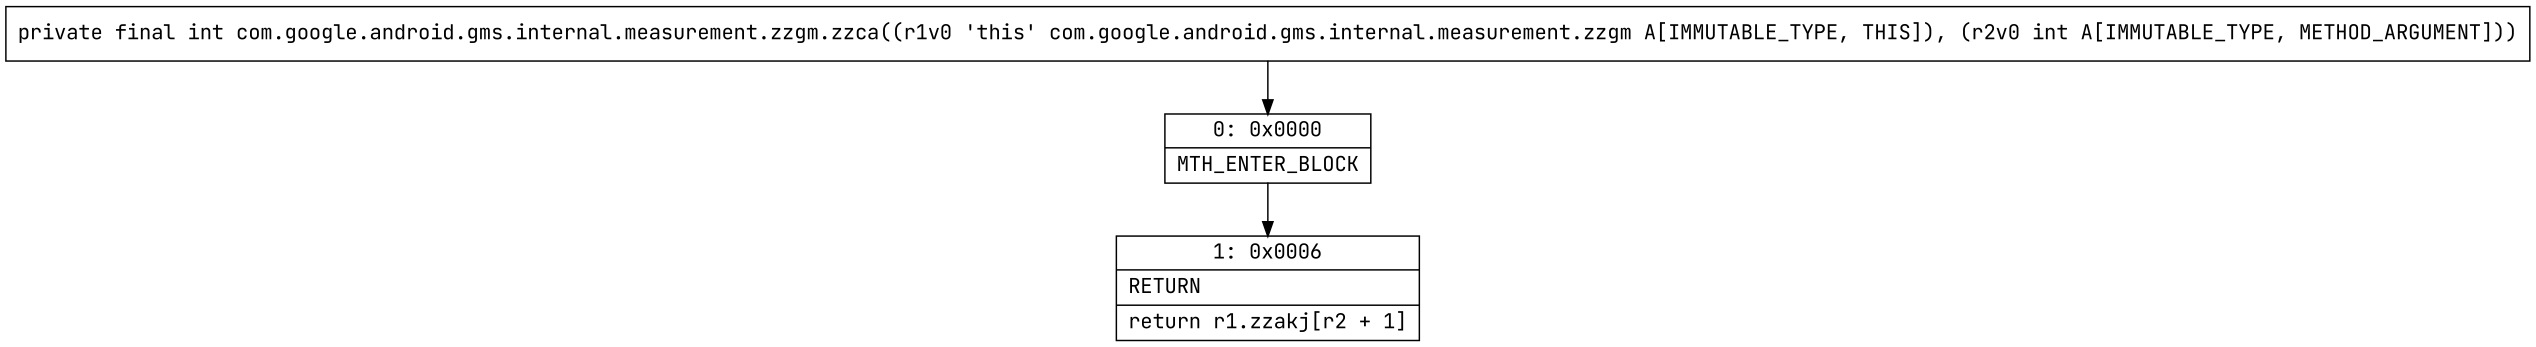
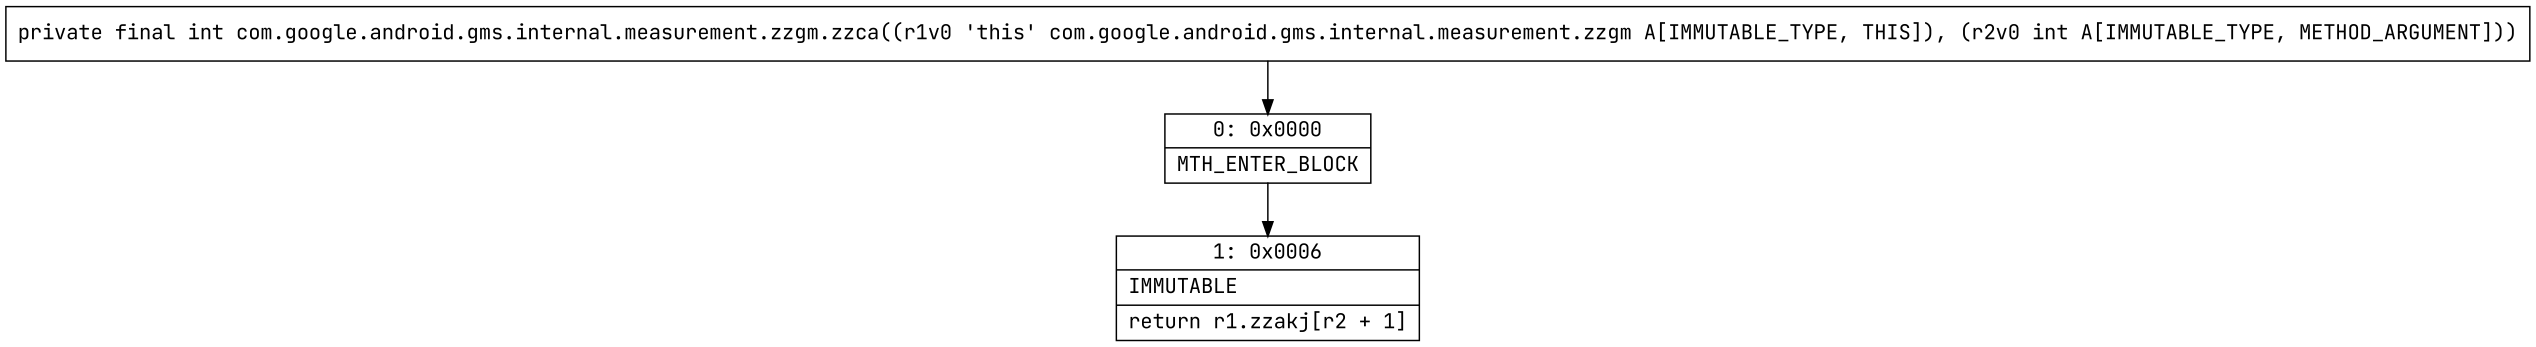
node "1: 0x0006": text "RETURN" -> "IMMUTABLE"
